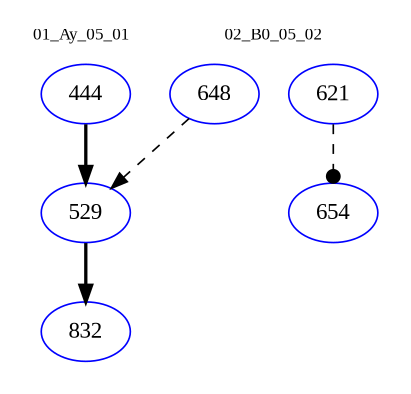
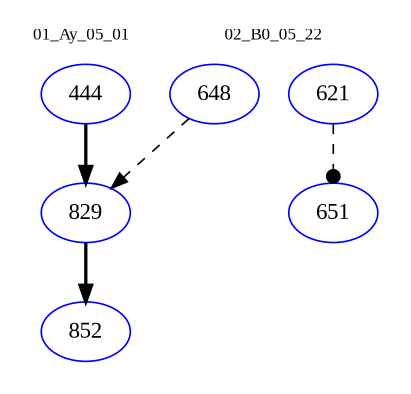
cluster "02_B0_05_02": label "02_B0_05_02" -> "02_B0_05_22"
node "529": label "529" -> "829"
node "654": label "654" -> "651"
node "832": label "832" -> "852"
